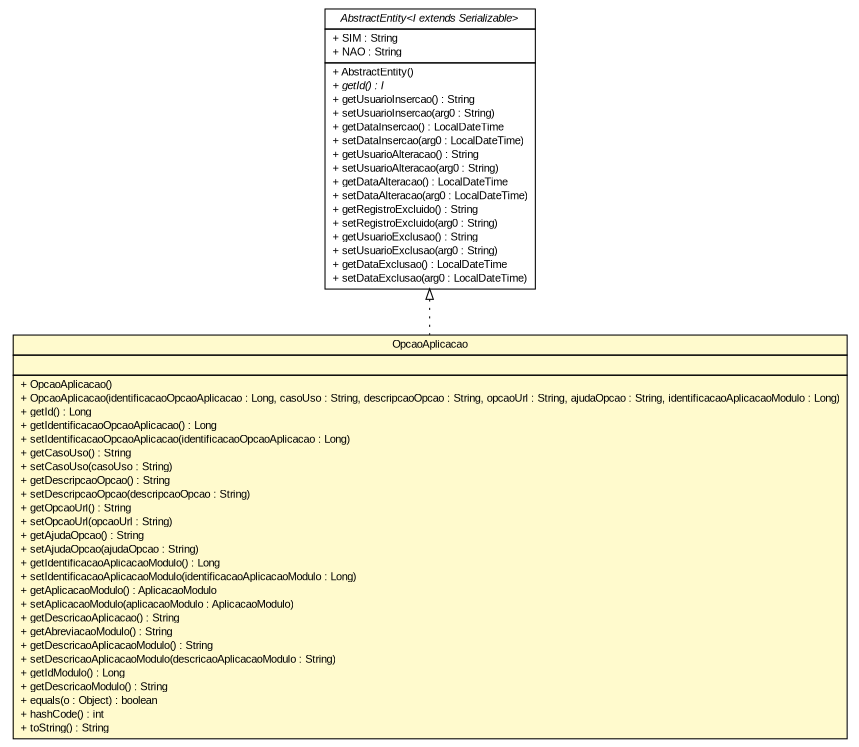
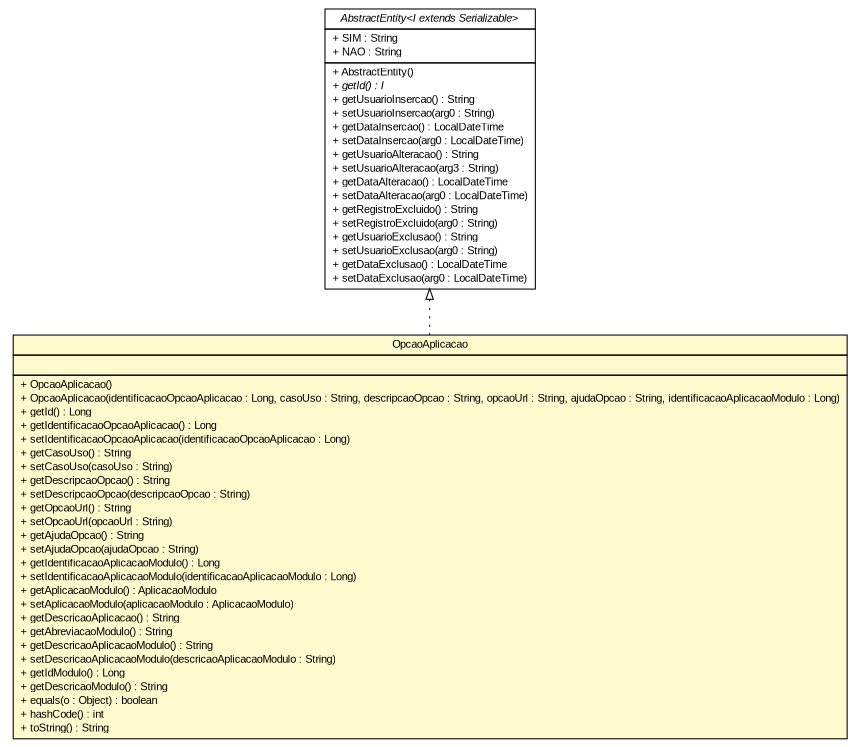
node "AbstractEntity<I extends Serializable>": text "+ setUsuarioAlteracao(arg0 : String)" -> "+ setUsuarioAlteracao(arg3 : String)"
